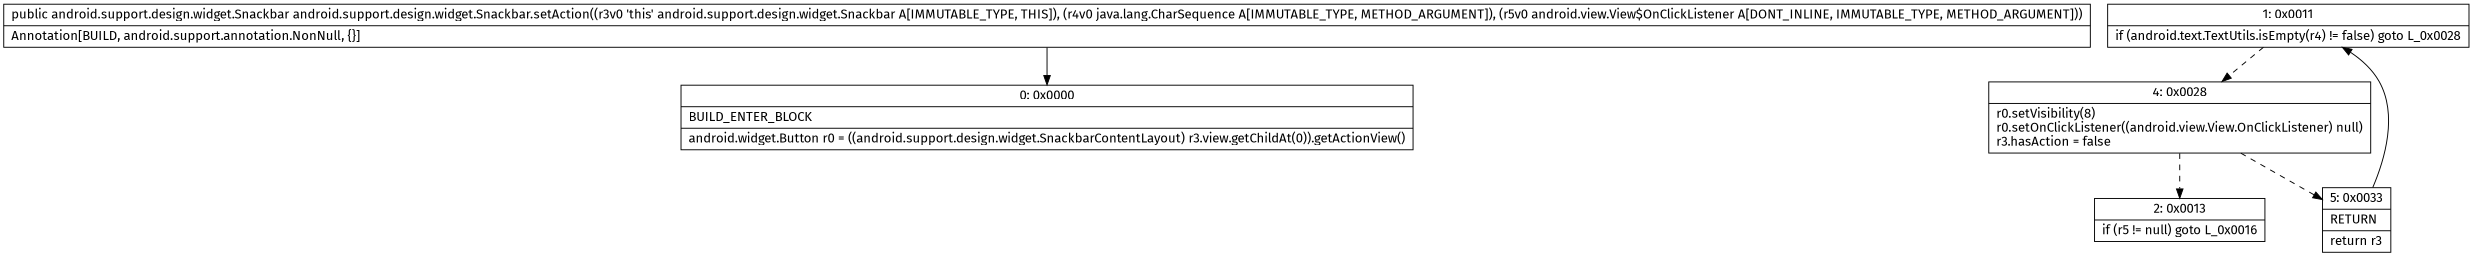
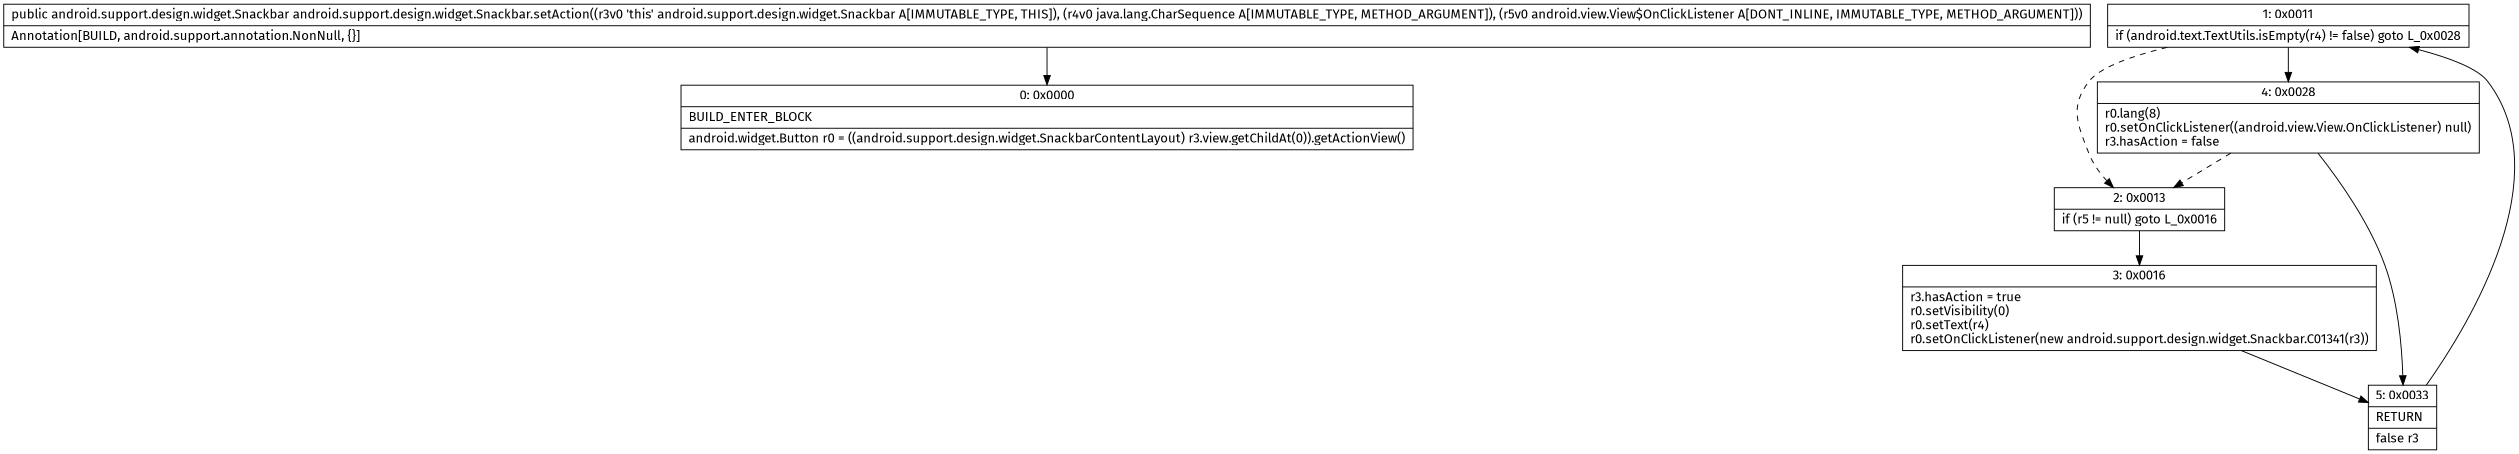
edge "1: 0x0011" -> "4: 0x0028": style dashed -> solid
edge "1: 0x0011" -> "2: 0x0013": added
node "4: 0x0028": text "r0.setVisibility(8)" -> "r0.lang(8)"
edge "4: 0x0028" -> "5: 0x0033": style dashed -> solid
node "5: 0x0033": text "return r3" -> "false r3"
node "3: 0x0016": added
